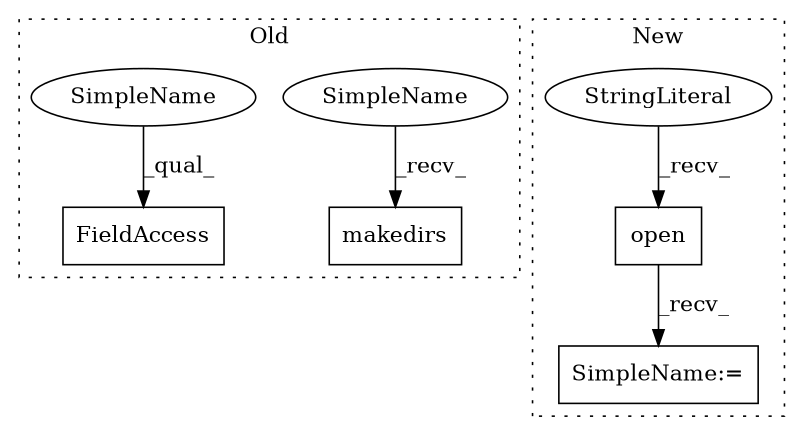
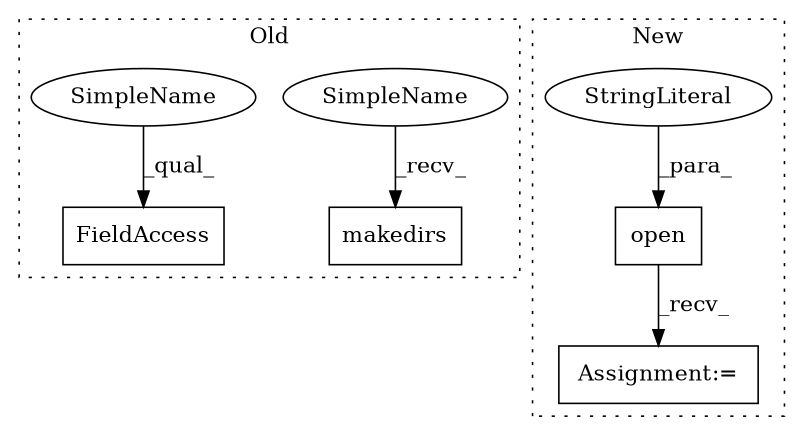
edge "StringLiteral" -> "open": label "_recv_" -> "_para_"
node "SimpleName:=": label "SimpleName:=" -> "Assignment:="
